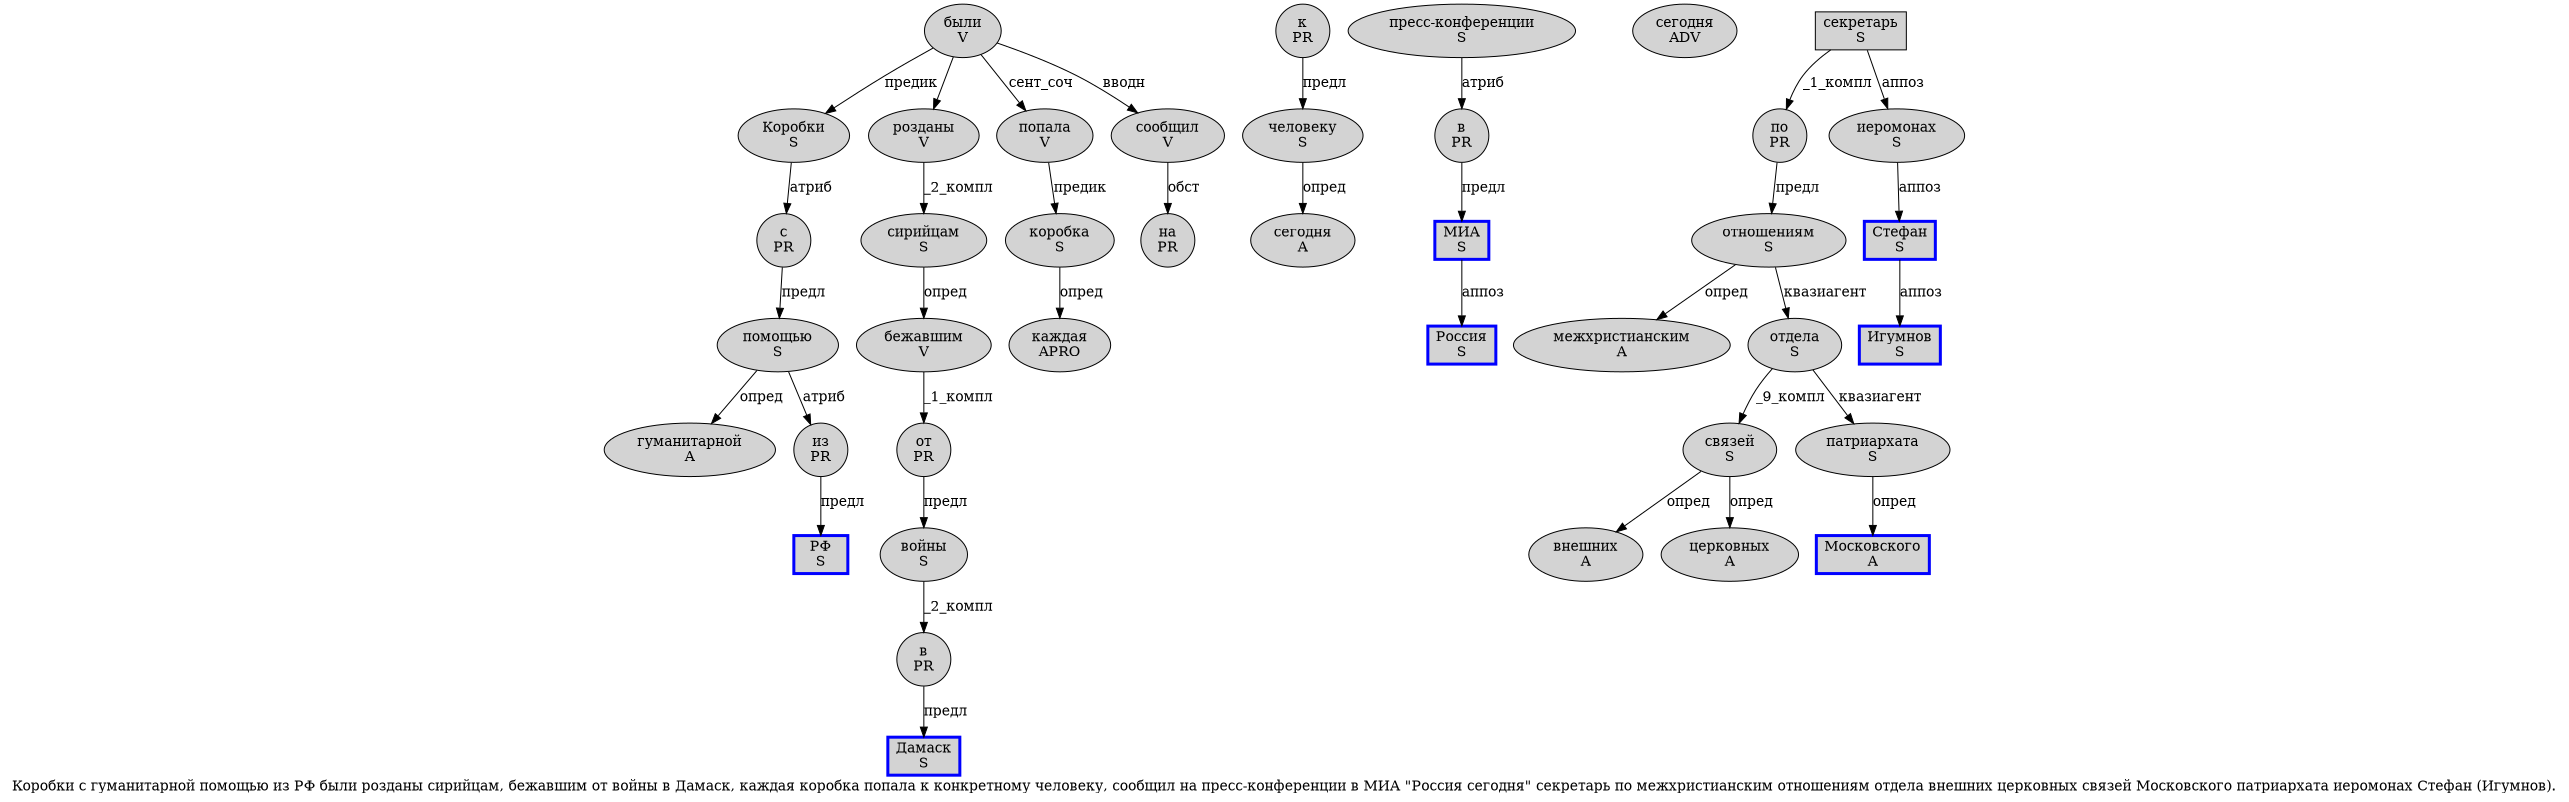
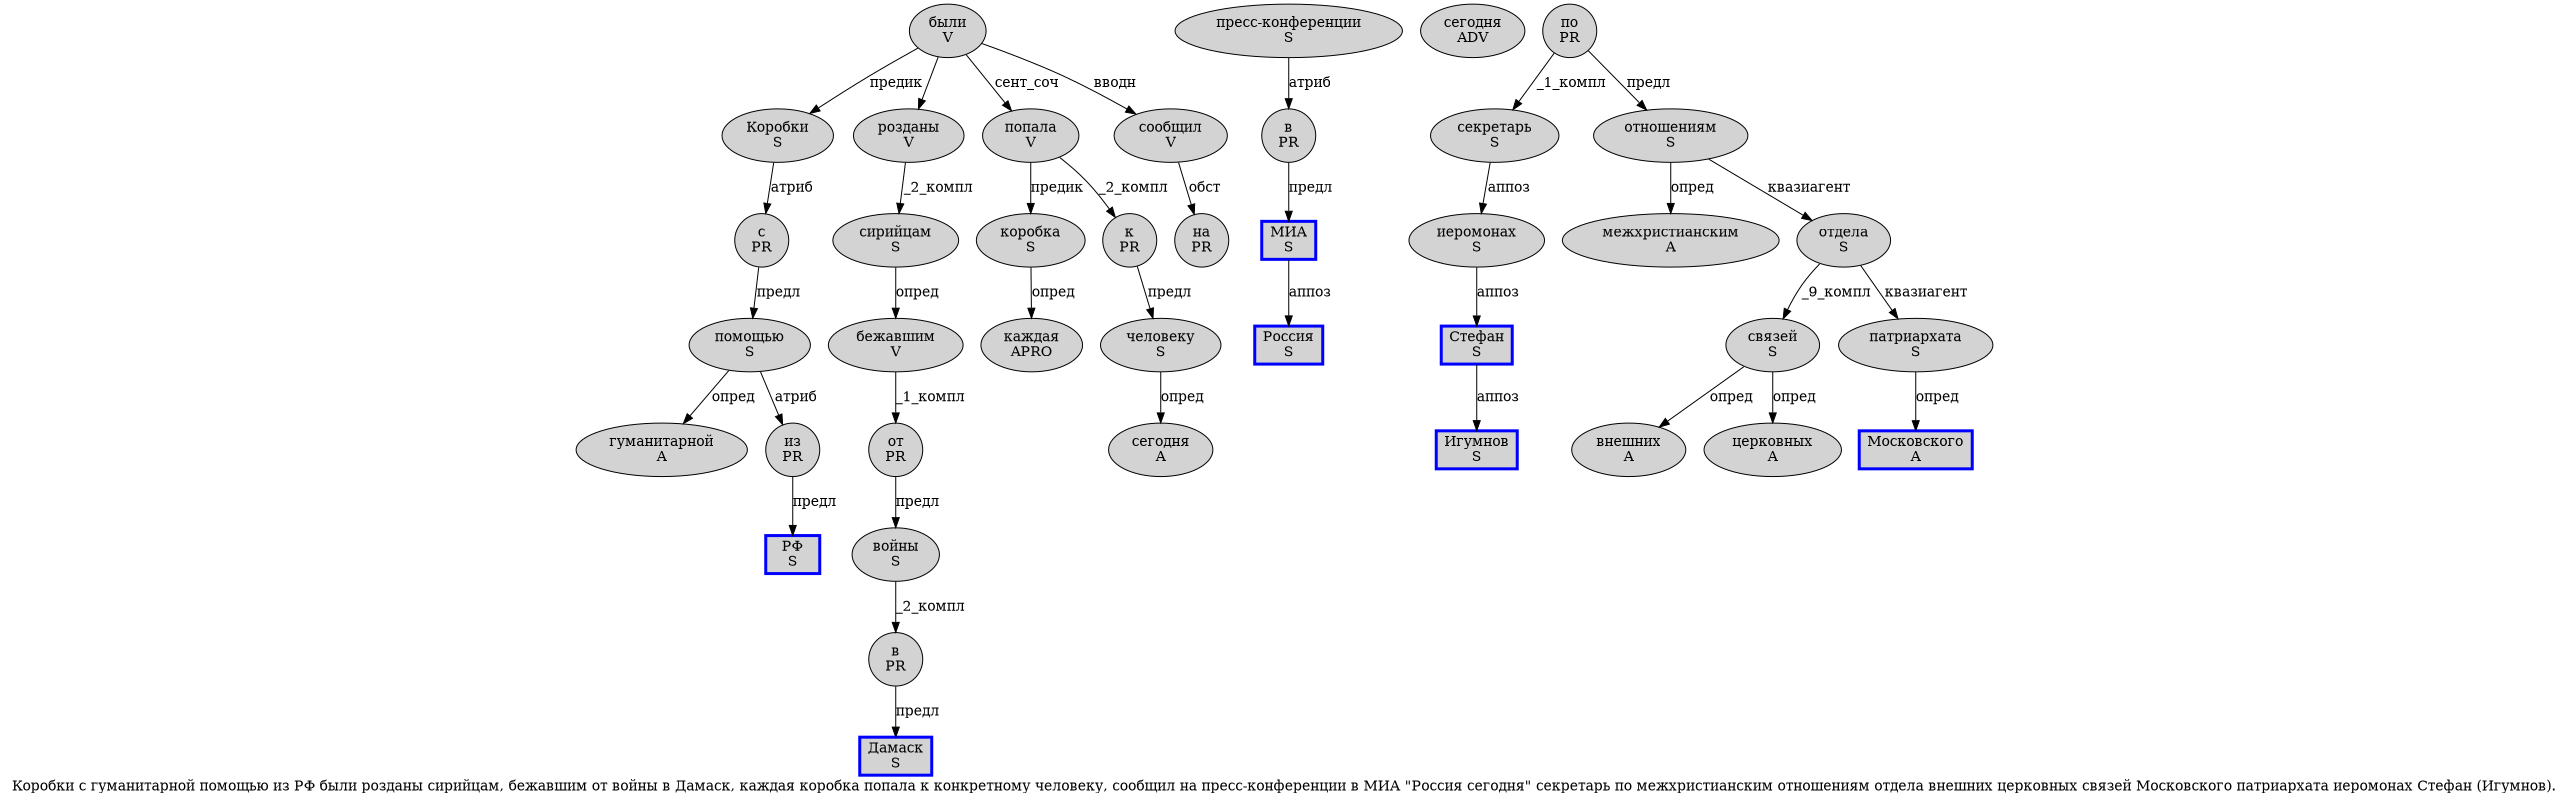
node "секретарь S": shape box -> ellipse
edge "секретарь S" -> "по PR": reversed
edge "попала V" -> "к PR": added, label "_2_компл"
